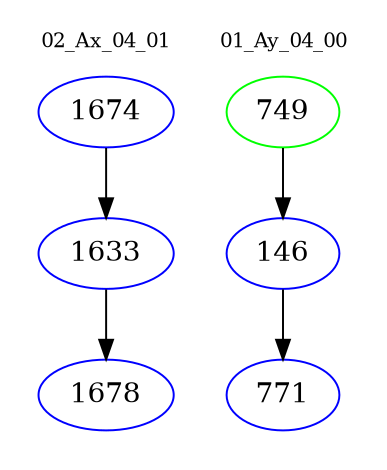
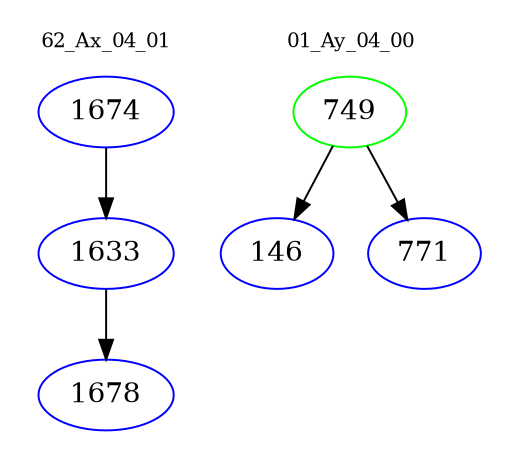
cluster "02_Ax_04_01": label "02_Ax_04_01" -> "62_Ax_04_01"
edge "146" -> "771": now "749" -> "771"
